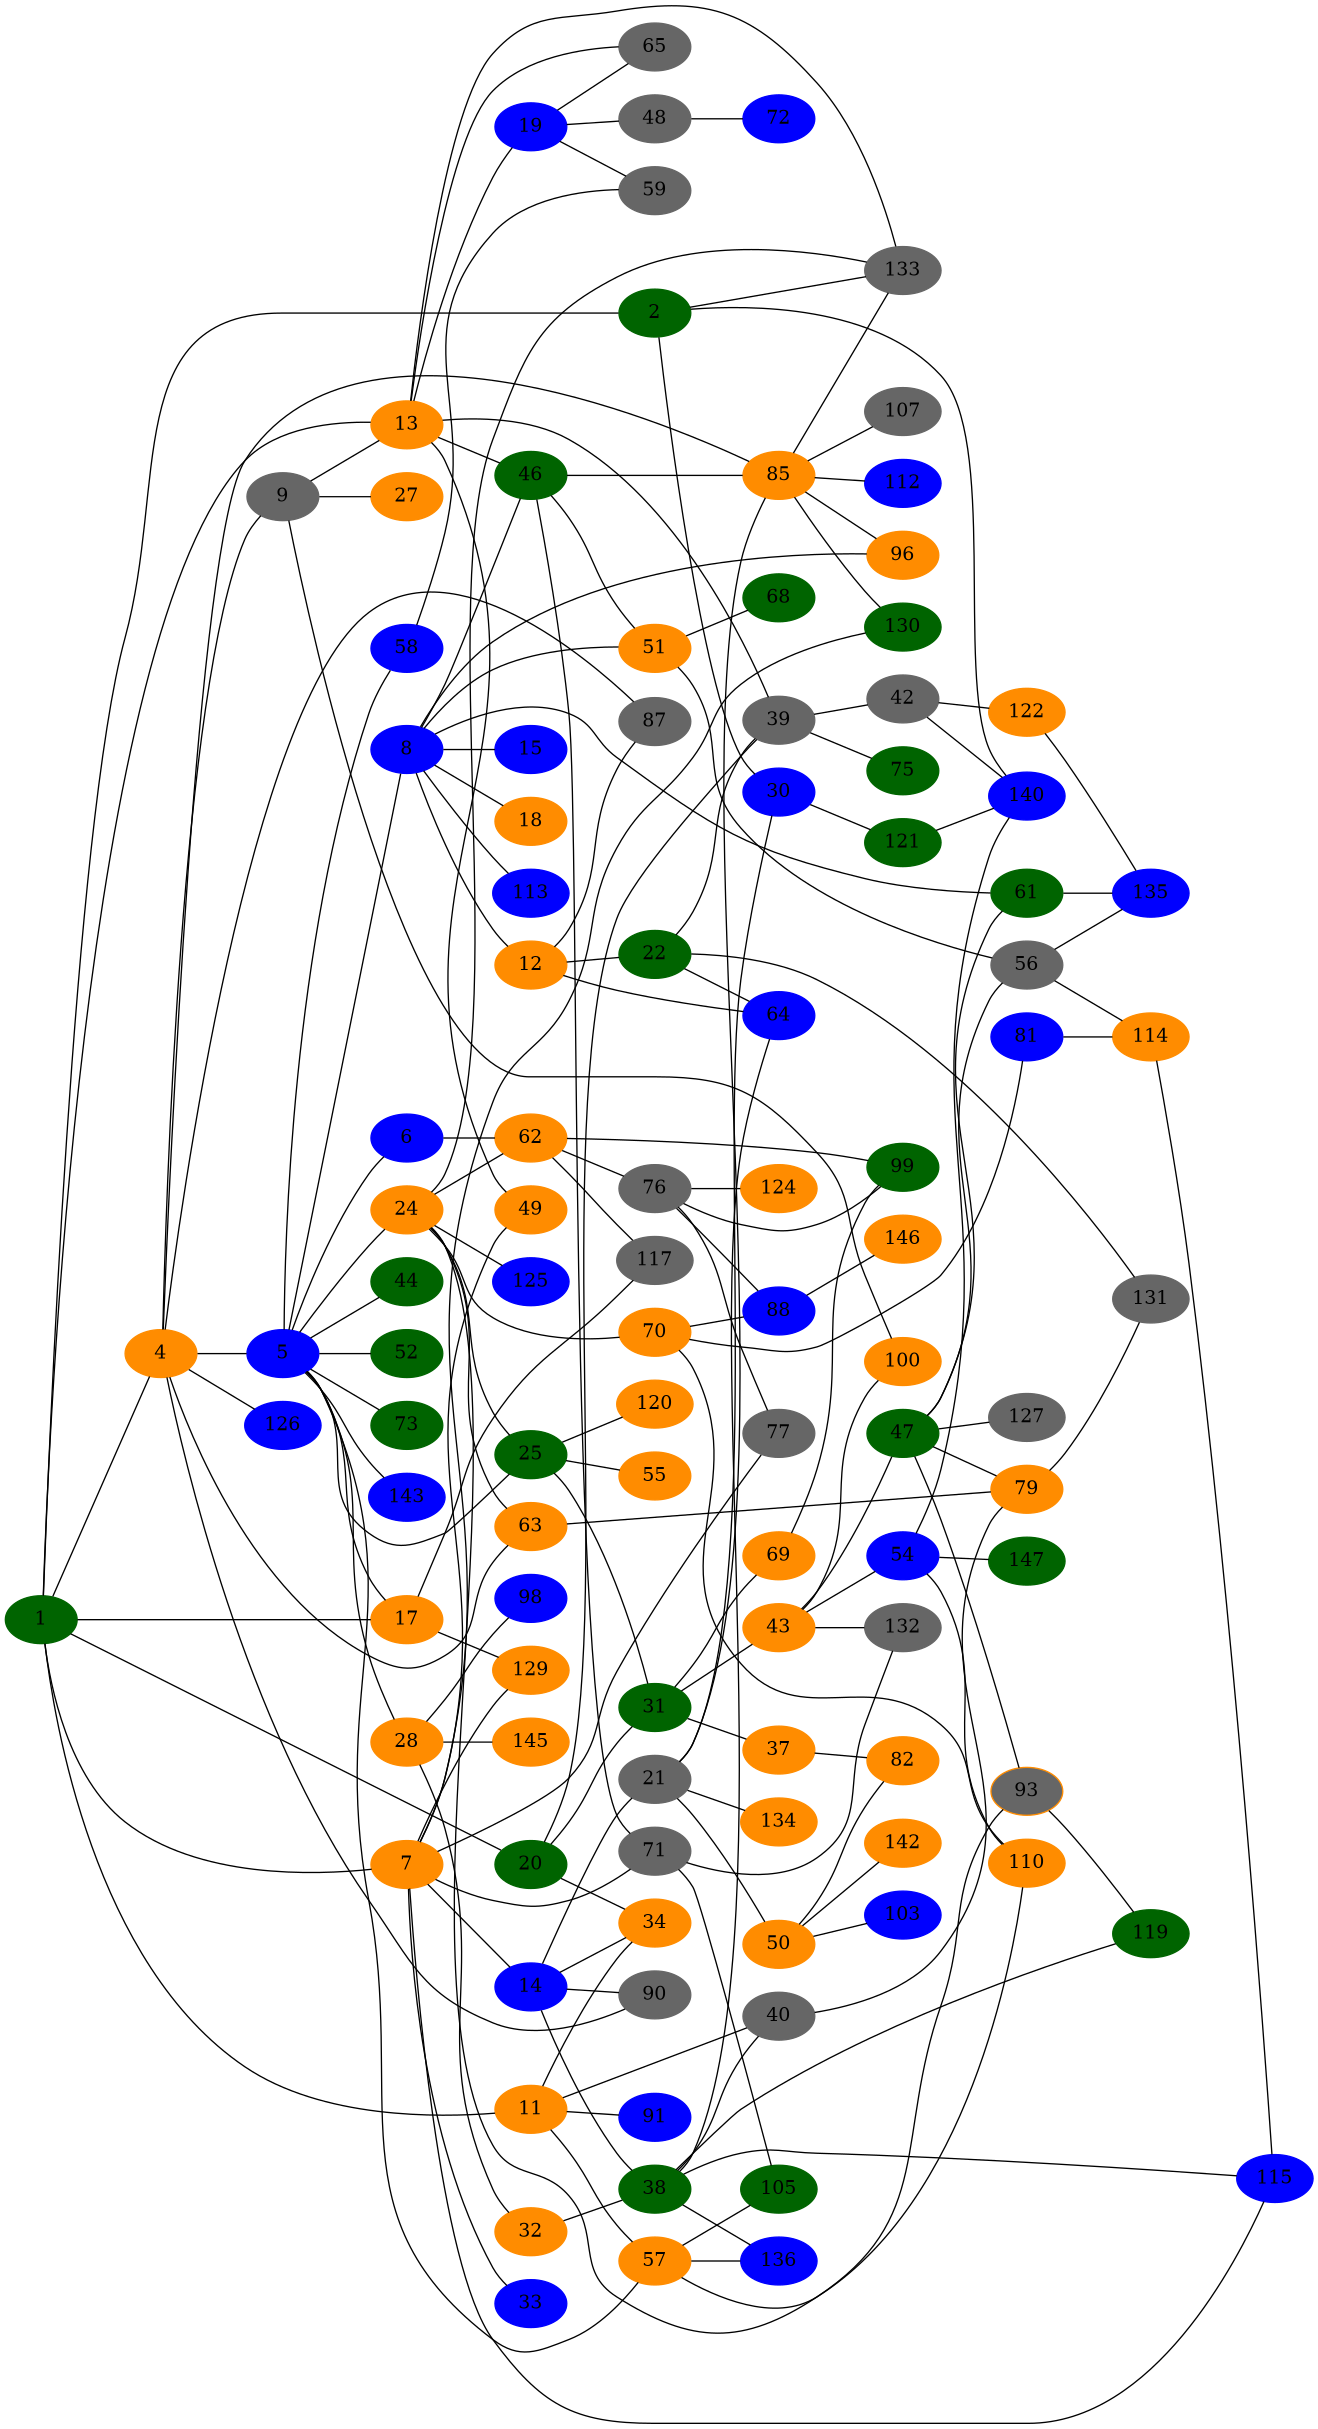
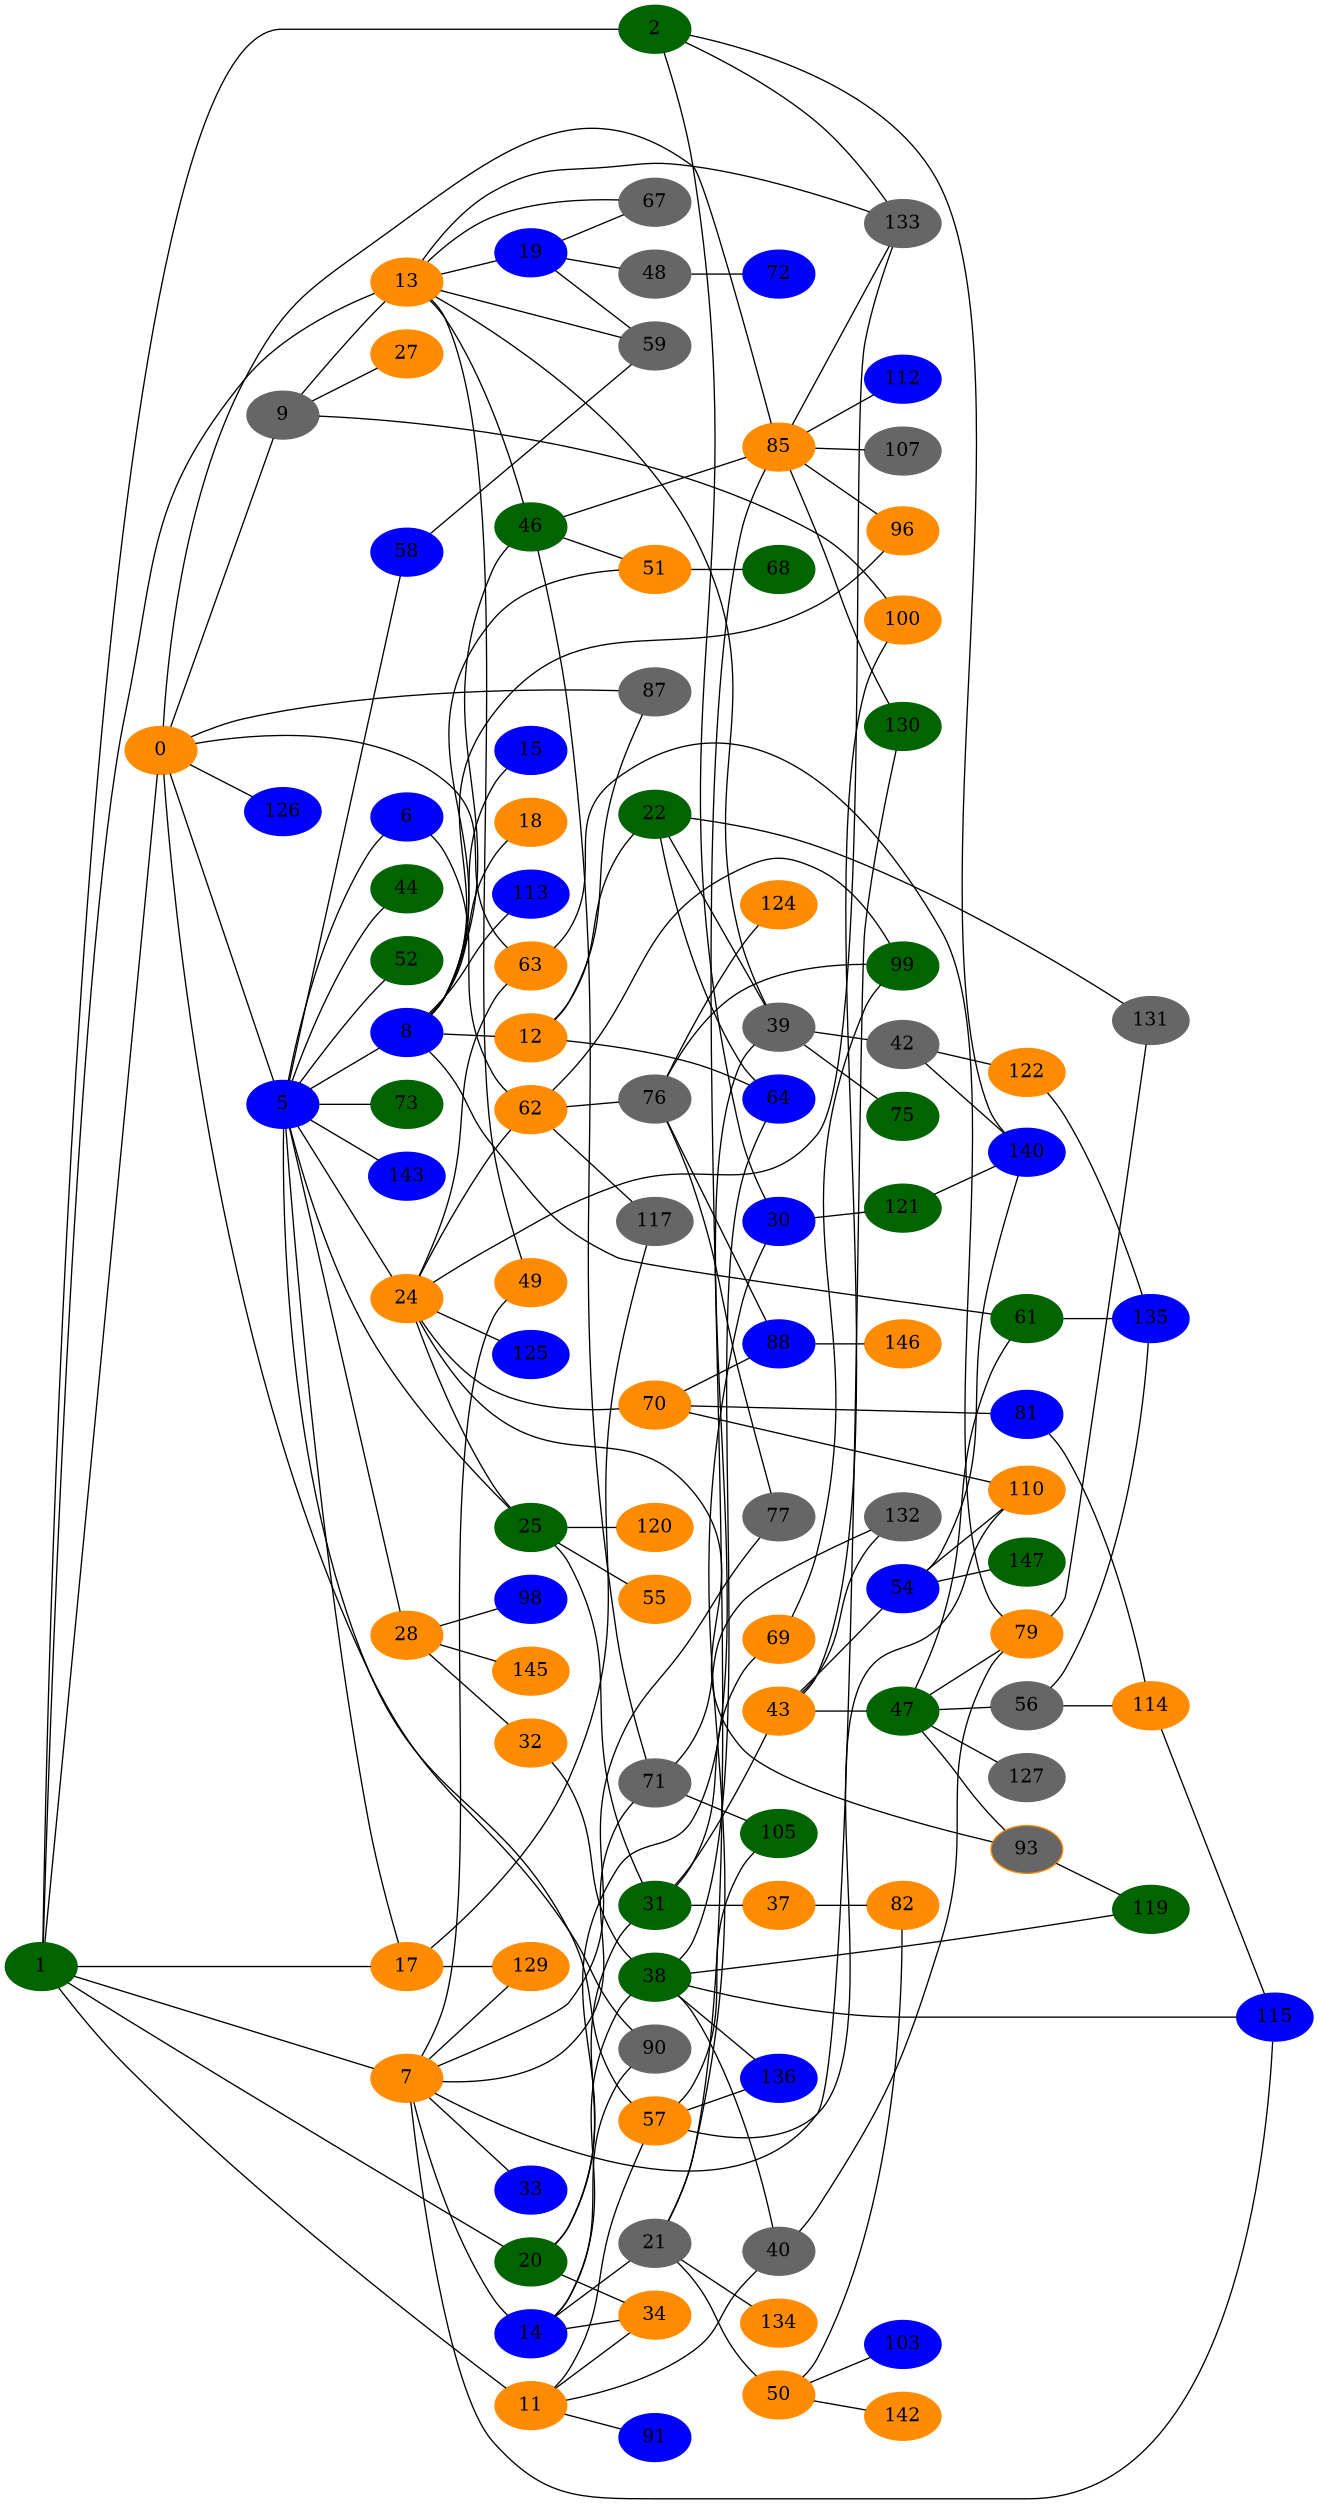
node "65": label "65" -> "67"
edge "13" -- "59": added
edge "51" -- "56": removed
node "4": label "4" -> "0"
